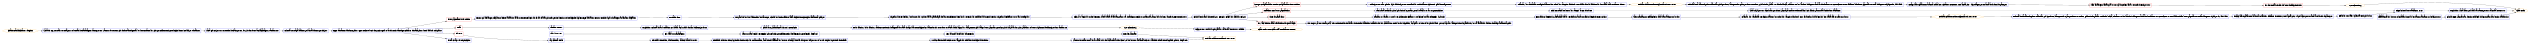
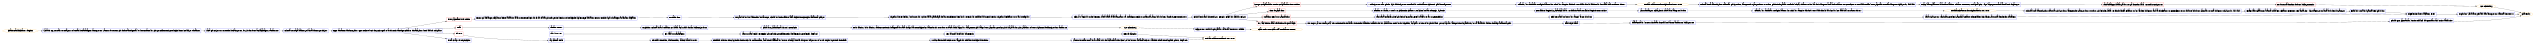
node "Hadi söyle bana.": added
node "Ben de yapması.": label "Ben de yapması." -> "Ben de öyleyim."
